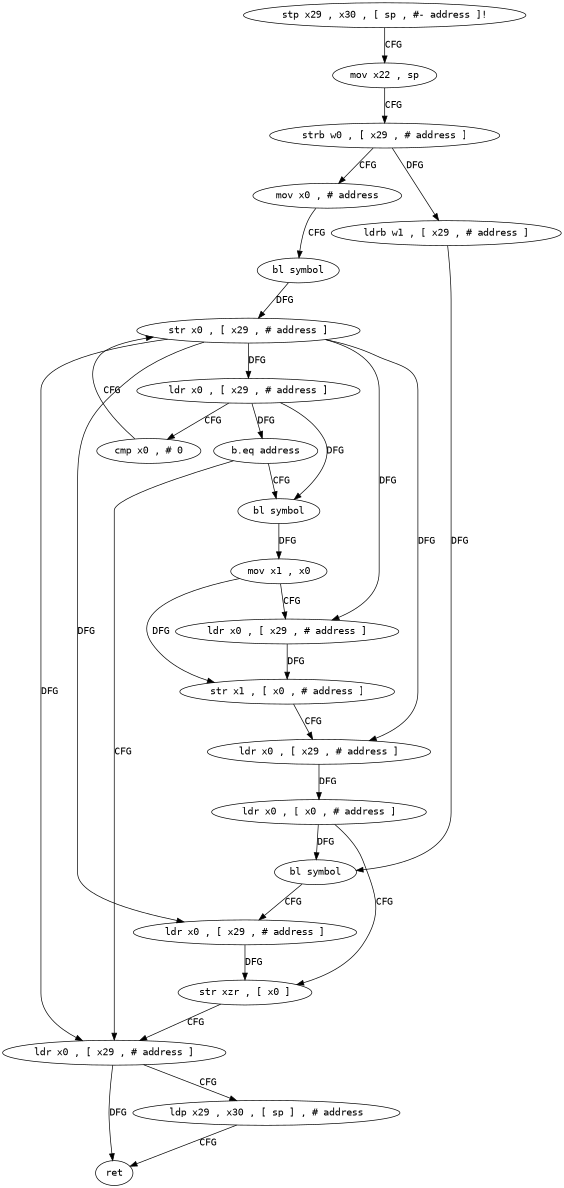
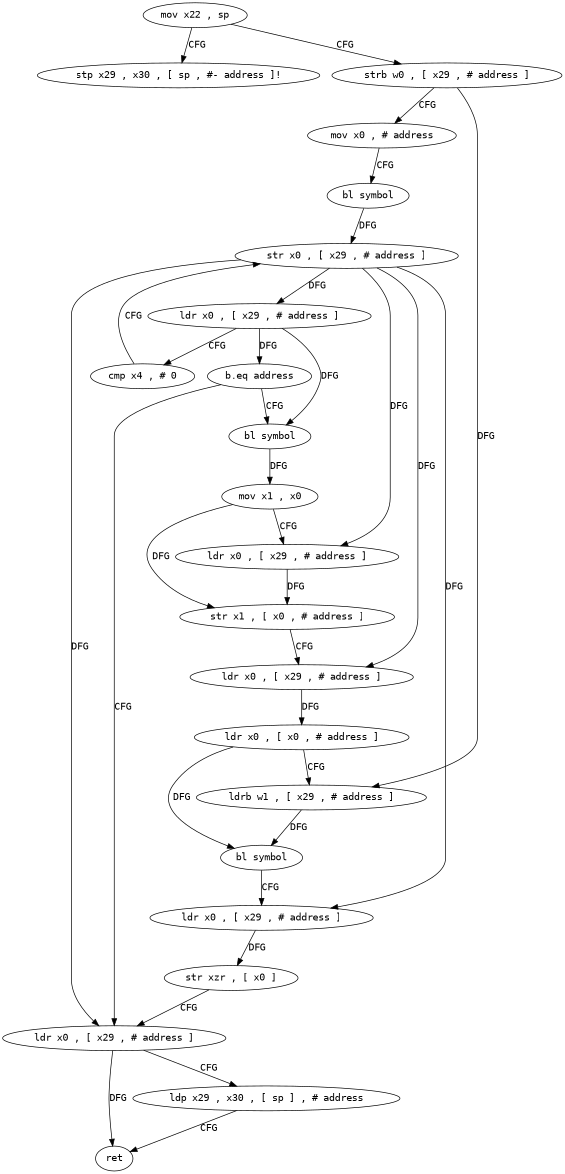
edge "stp x29 , x30 , [ sp , #- address ]!" -> "mov x22 , sp": reversed
node "cmp x0 , # 0": label "cmp x0 , # 0" -> "cmp x4 , # 0"
edge "ldr x0 , [ x0 , # address ]" -> "str xzr , [ x0 ]": now "ldr x0 , [ x0 , # address ]" -> "ldrb w1 , [ x29 , # address ]"
